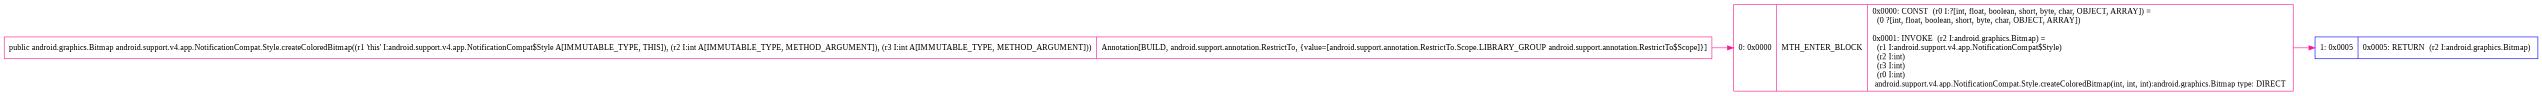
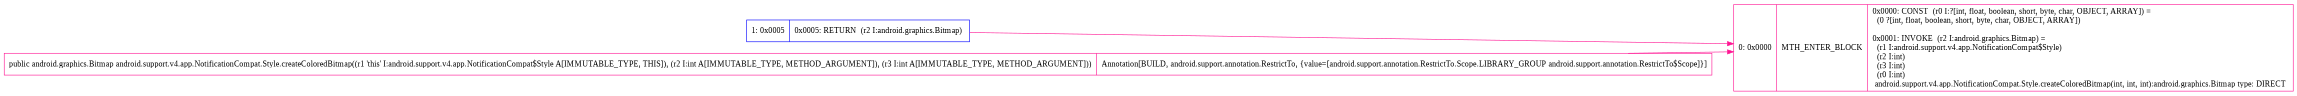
edge "0: 0x0000" -> "1: 0x0005": reversed
